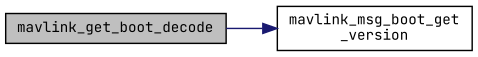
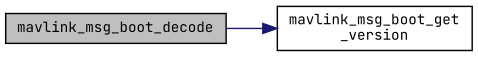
node "mavlink_get_boot_decode": label "mavlink_get_boot_decode" -> "mavlink_msg_boot_decode"
